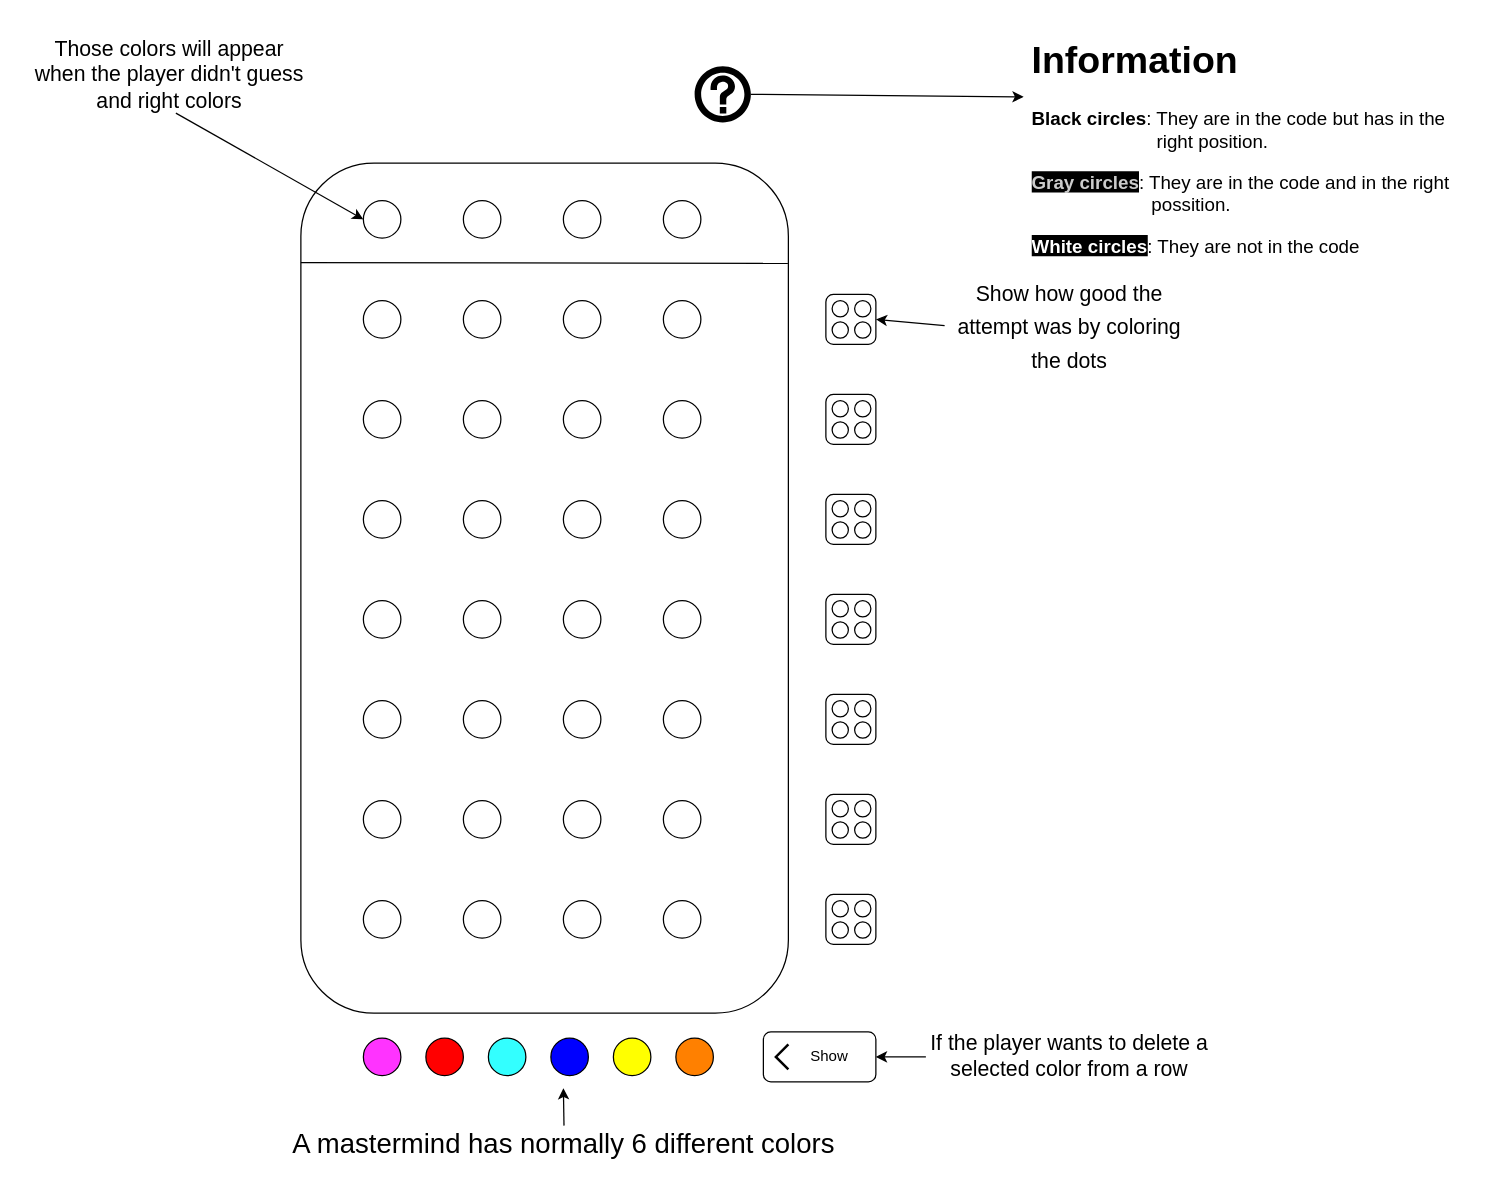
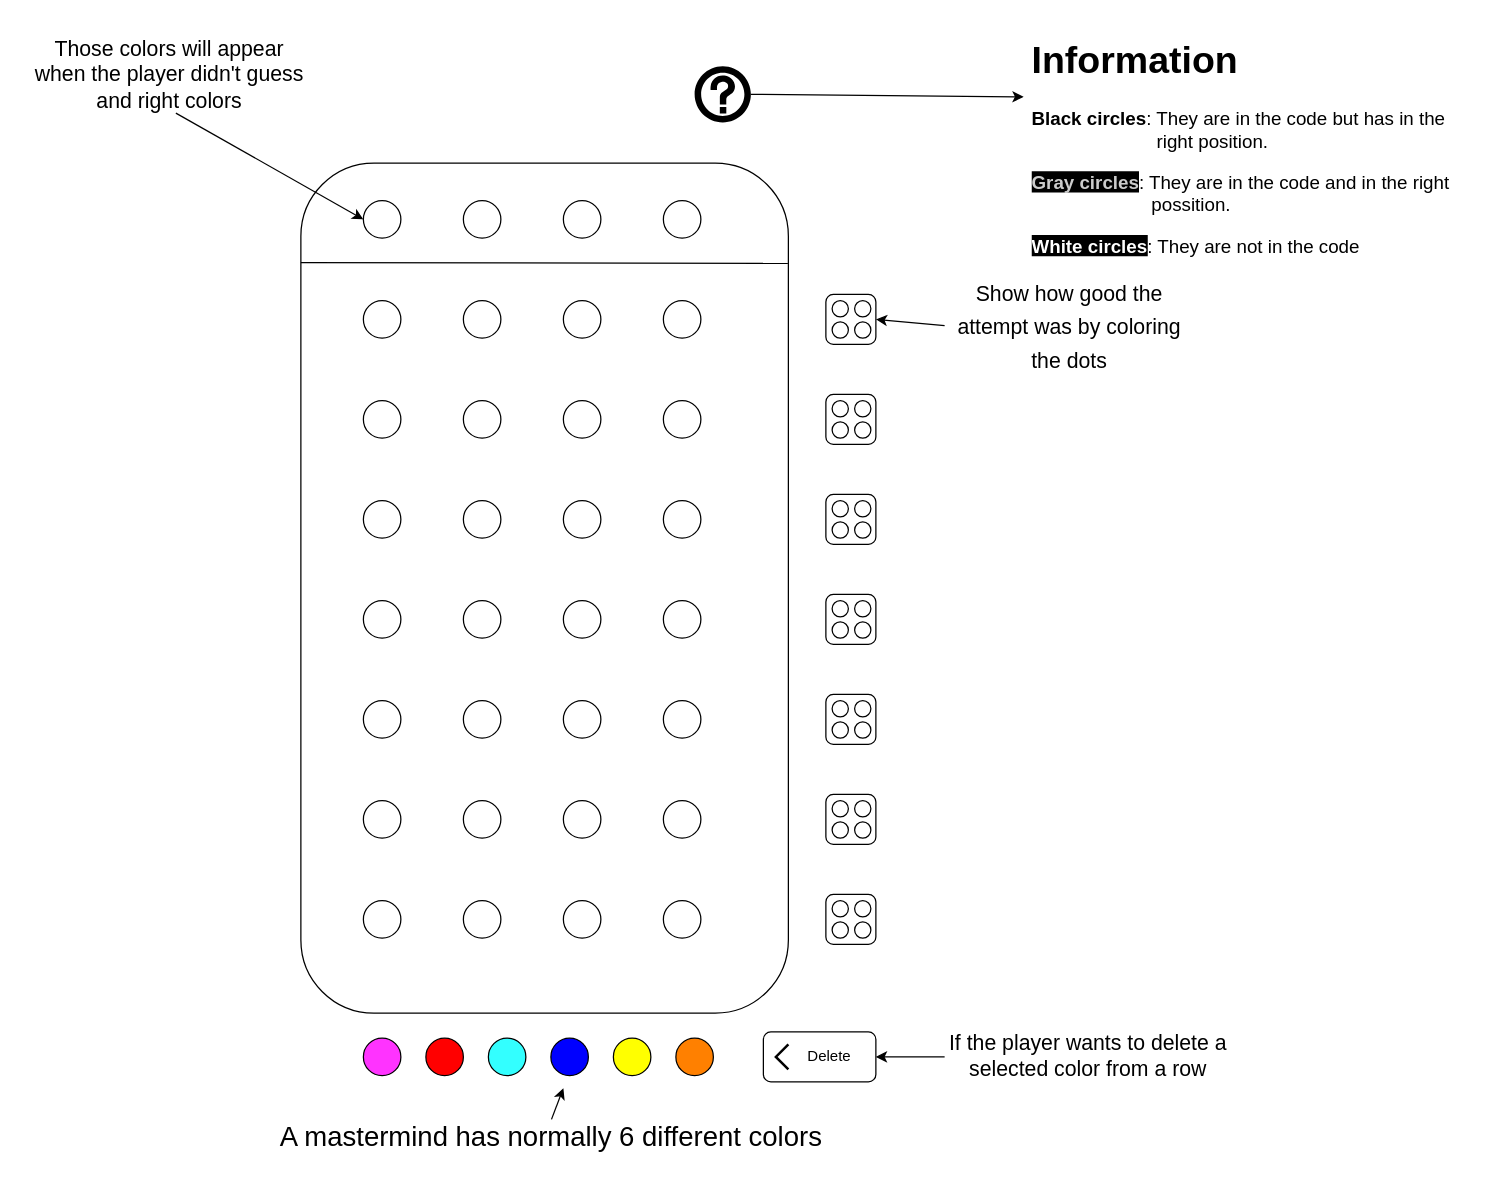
node "Show": label "Show" -> "Delete"
node "If the player wants to delete a selected color from a row": moved (1069, 1057) -> (1088, 1057)
node "A mastermind has normally 6 different colors": moved (564, 1144) -> (551, 1138)
